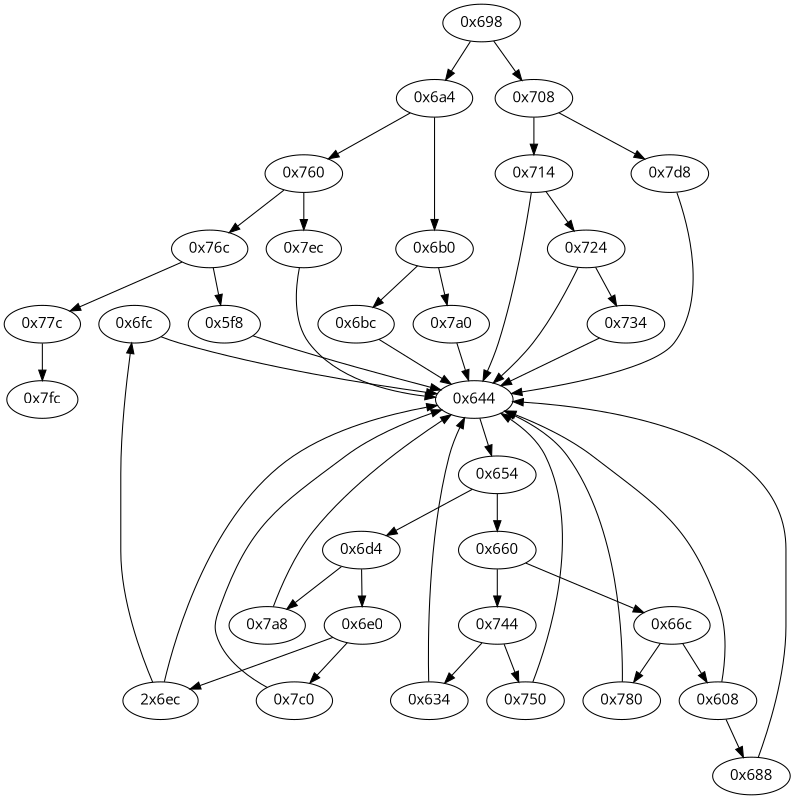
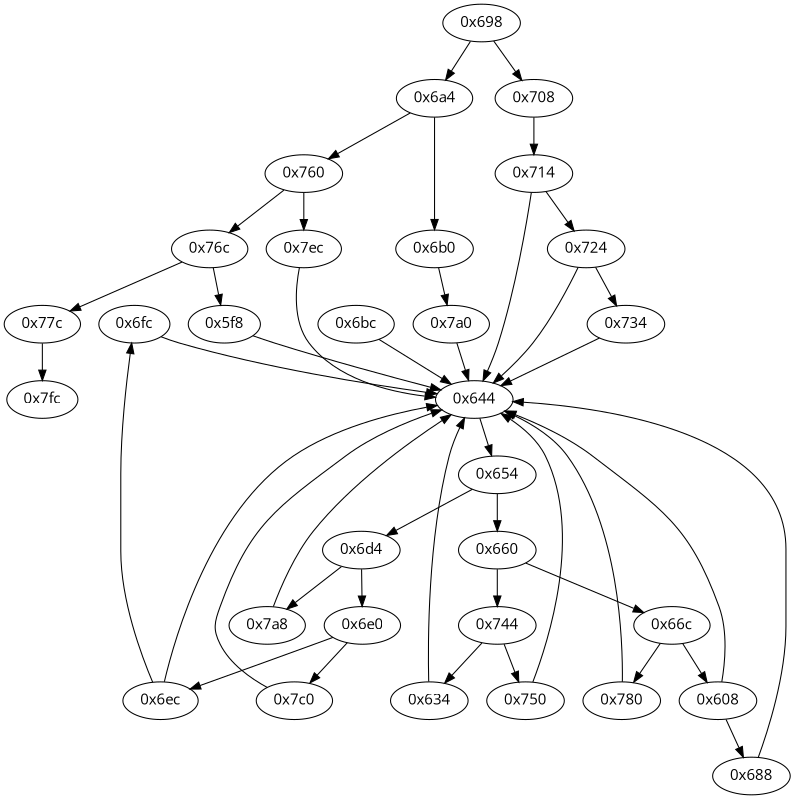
node "0x7d8": removed
edge "0x6b0" -> "0x6bc": removed
node "2x6ec": label "2x6ec" -> "0x6ec"
